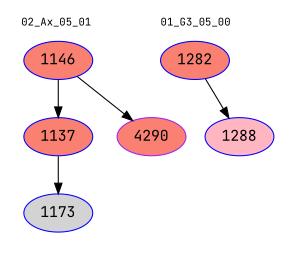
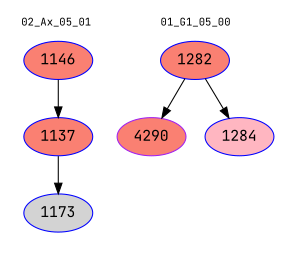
cluster "01_G3_05_00": label "01_G3_05_00" -> "01_G1_05_00"
edge "1146" -> "4290": now "1282" -> "4290"
node "1288": label "1288" -> "1284"
